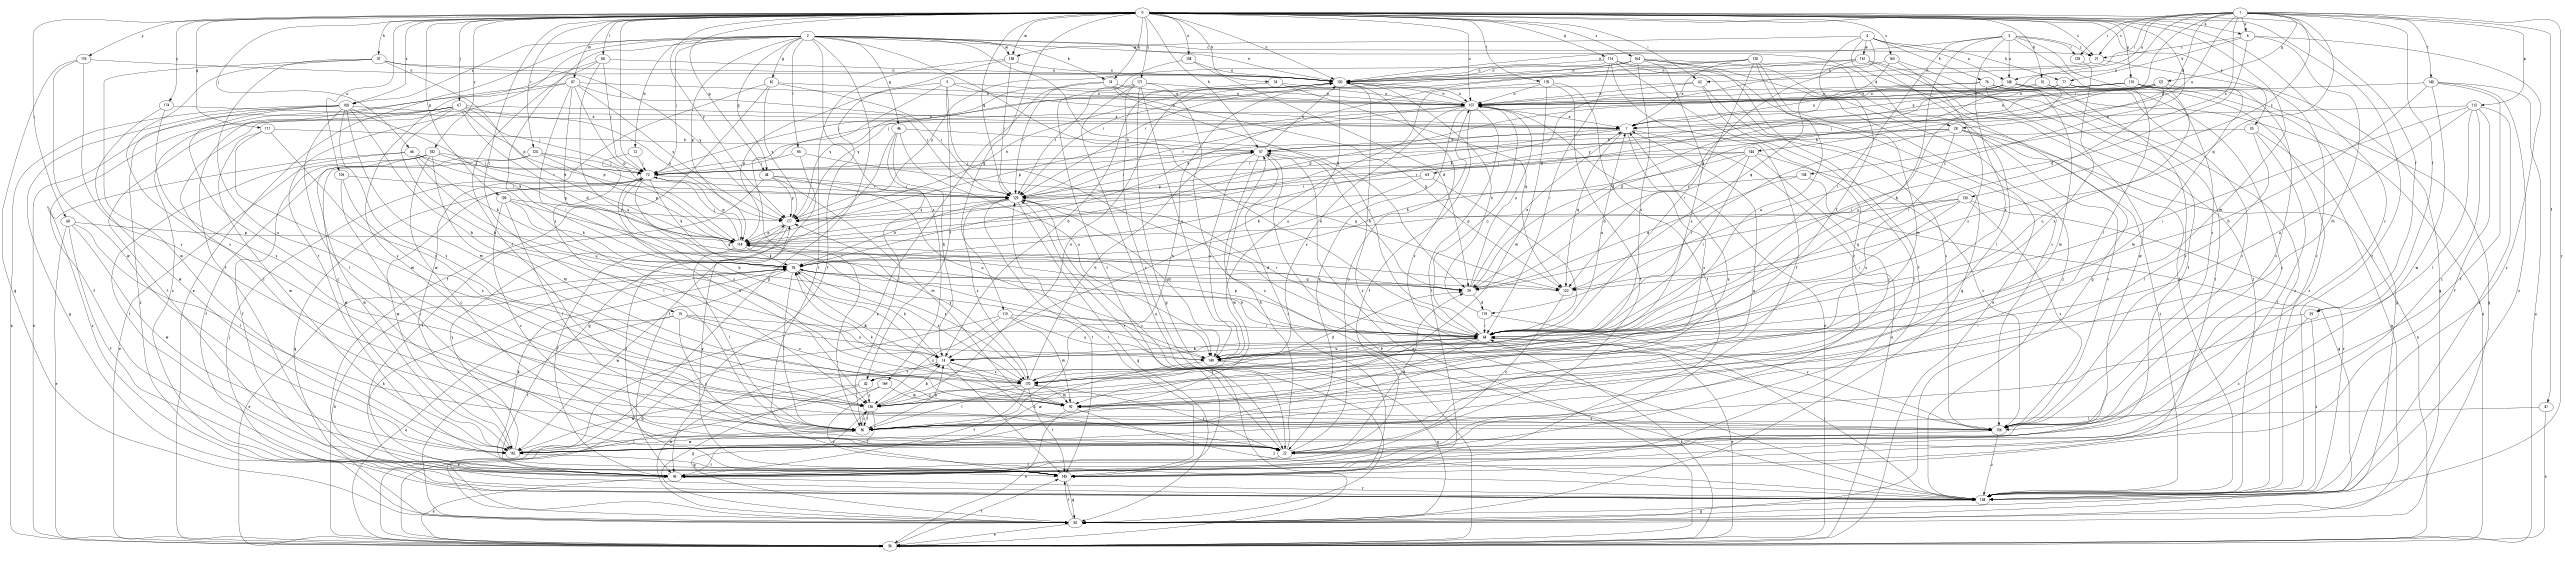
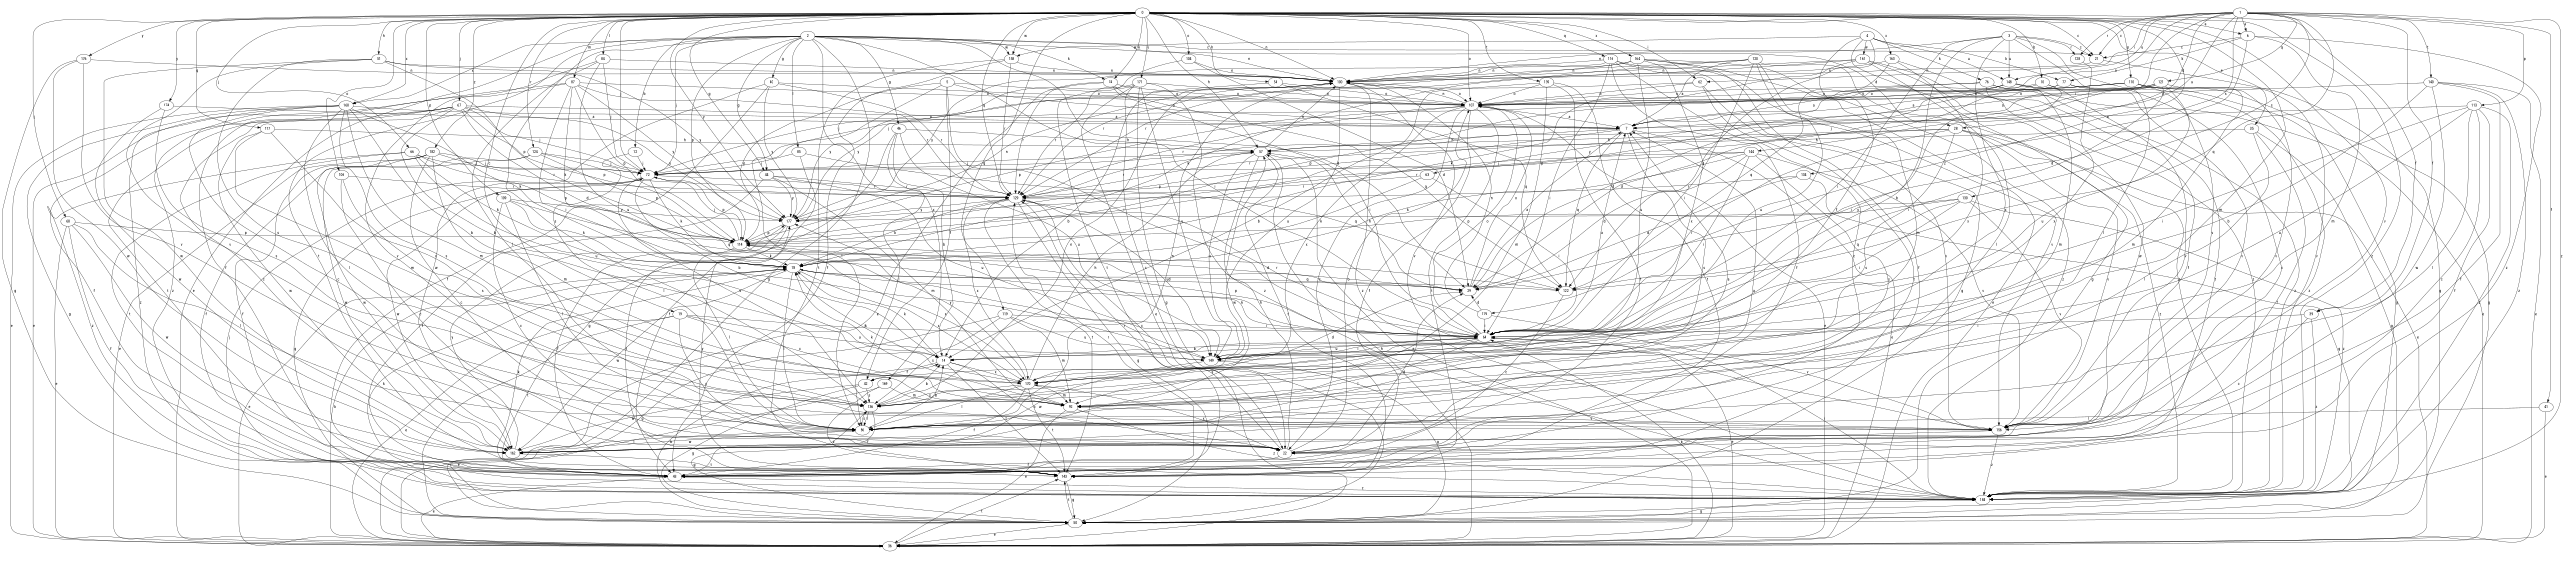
edge "29" -> "179": reversed
edge "72" -> "170": removed, label "x"
